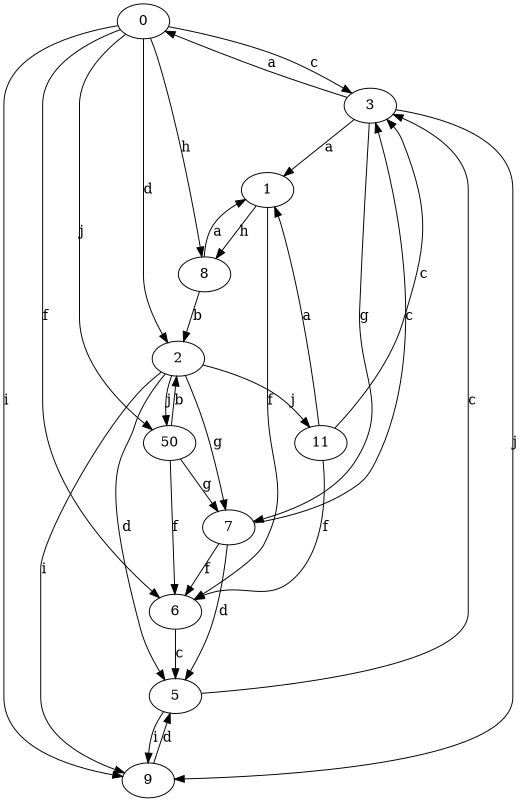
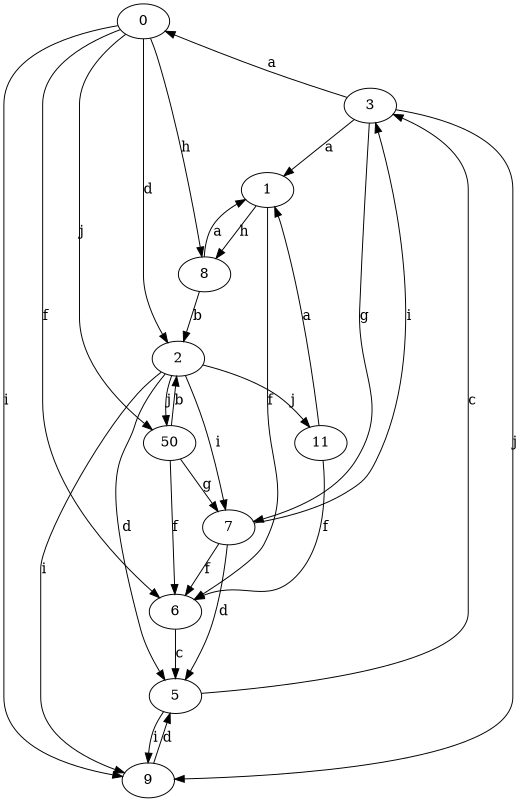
edge "0" -> "3": removed, label "c"
edge "11" -> "3": removed, label "c"
edge "7" -> "3": label "c" -> "i"
edge "2" -> "7": label "g" -> "i"
